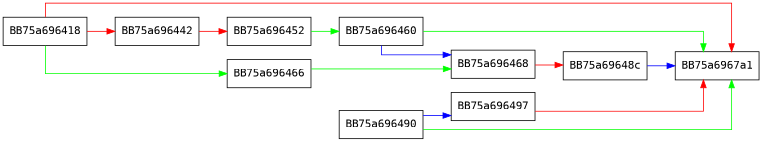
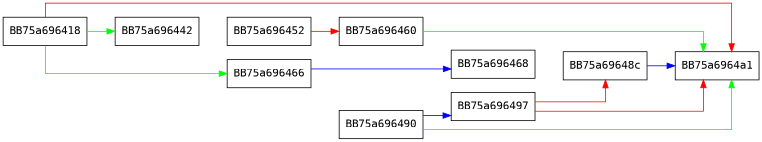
edge "BB75a696418" -> "BB75a696442": color red -> green
edge "BB75a696442" -> "BB75a696452": removed
edge "BB75a696452" -> "BB75a696460": color green -> red
edge "BB75a696460" -> "BB75a696468": removed
edge "BB75a696468" -> "BB75a69648c": now "BB75a696497" -> "BB75a69648c"
node "BB75a6967a1": label "BB75a6967a1" -> "BB75a6964a1"
edge "BB75a696466" -> "BB75a696468": color green -> blue
